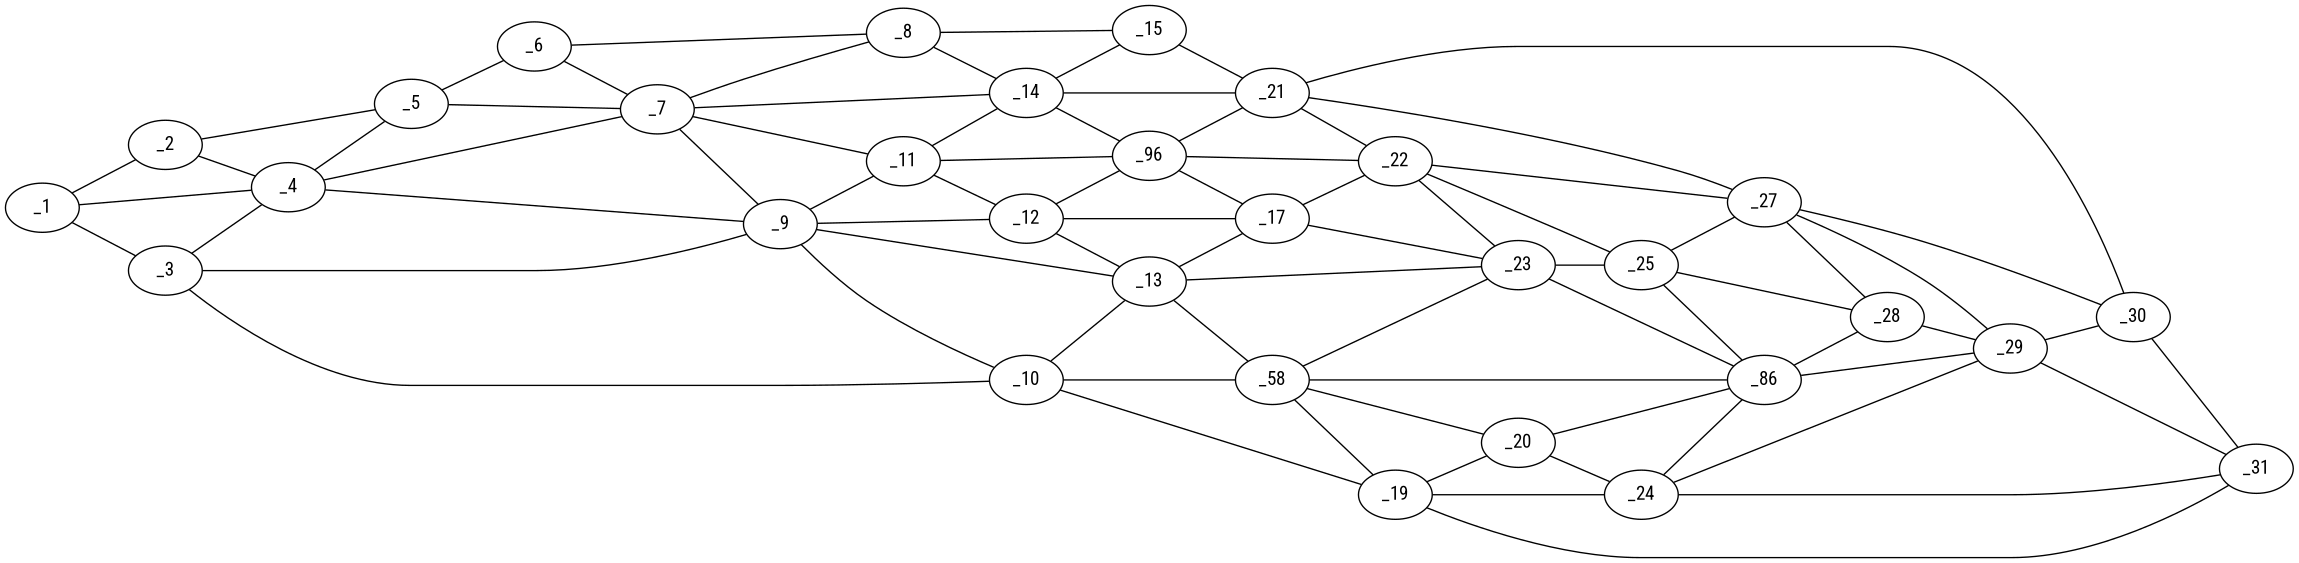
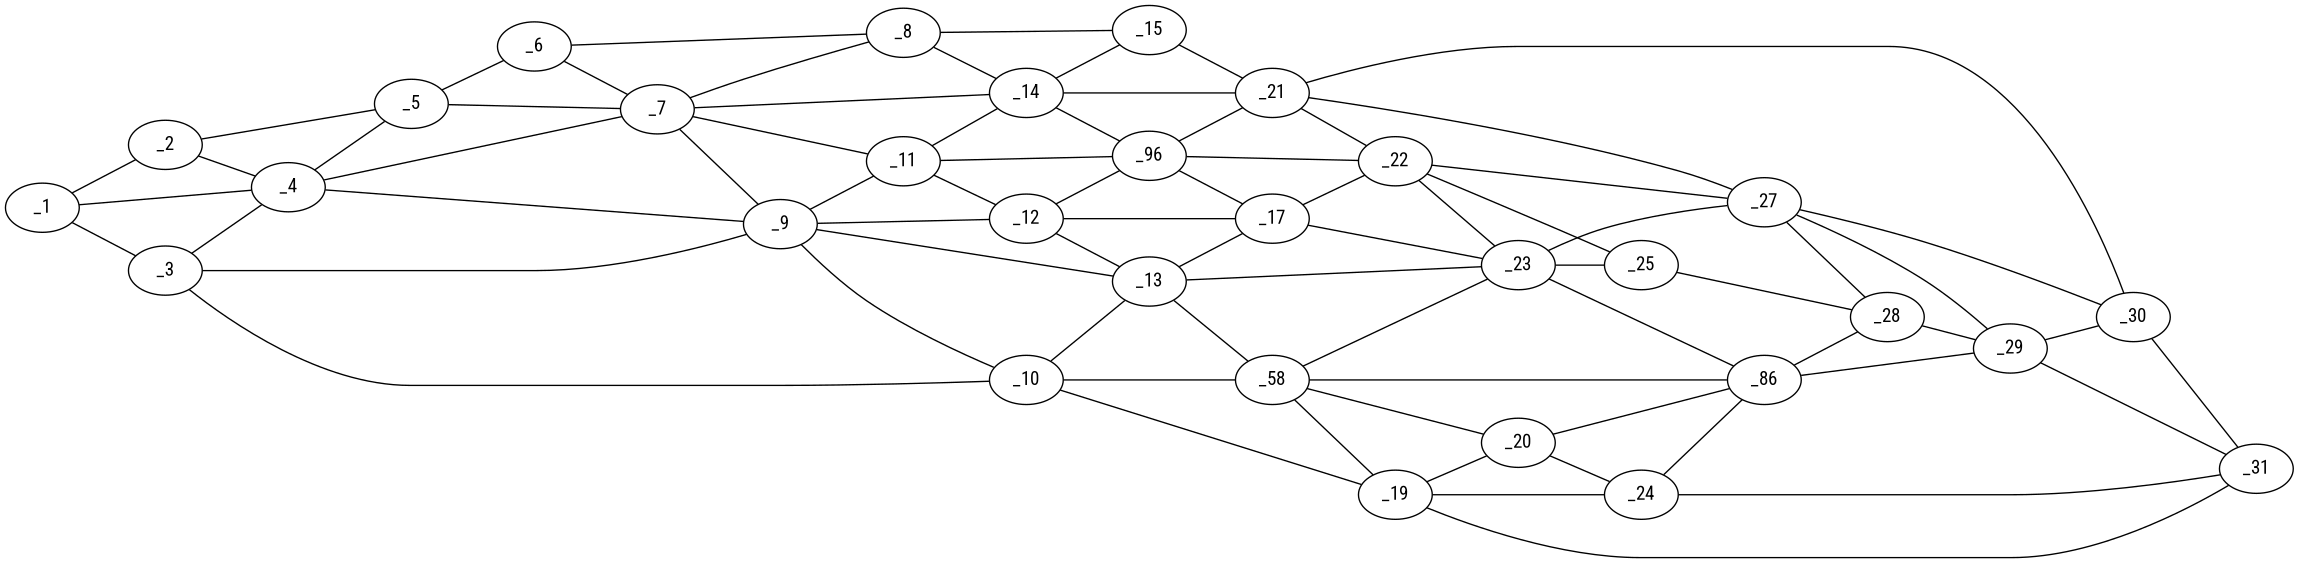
edge "_27" -- "_25": now "_27" -- "_23"
edge "_25" -- "_86": removed
edge "_29" -- "_24": removed
